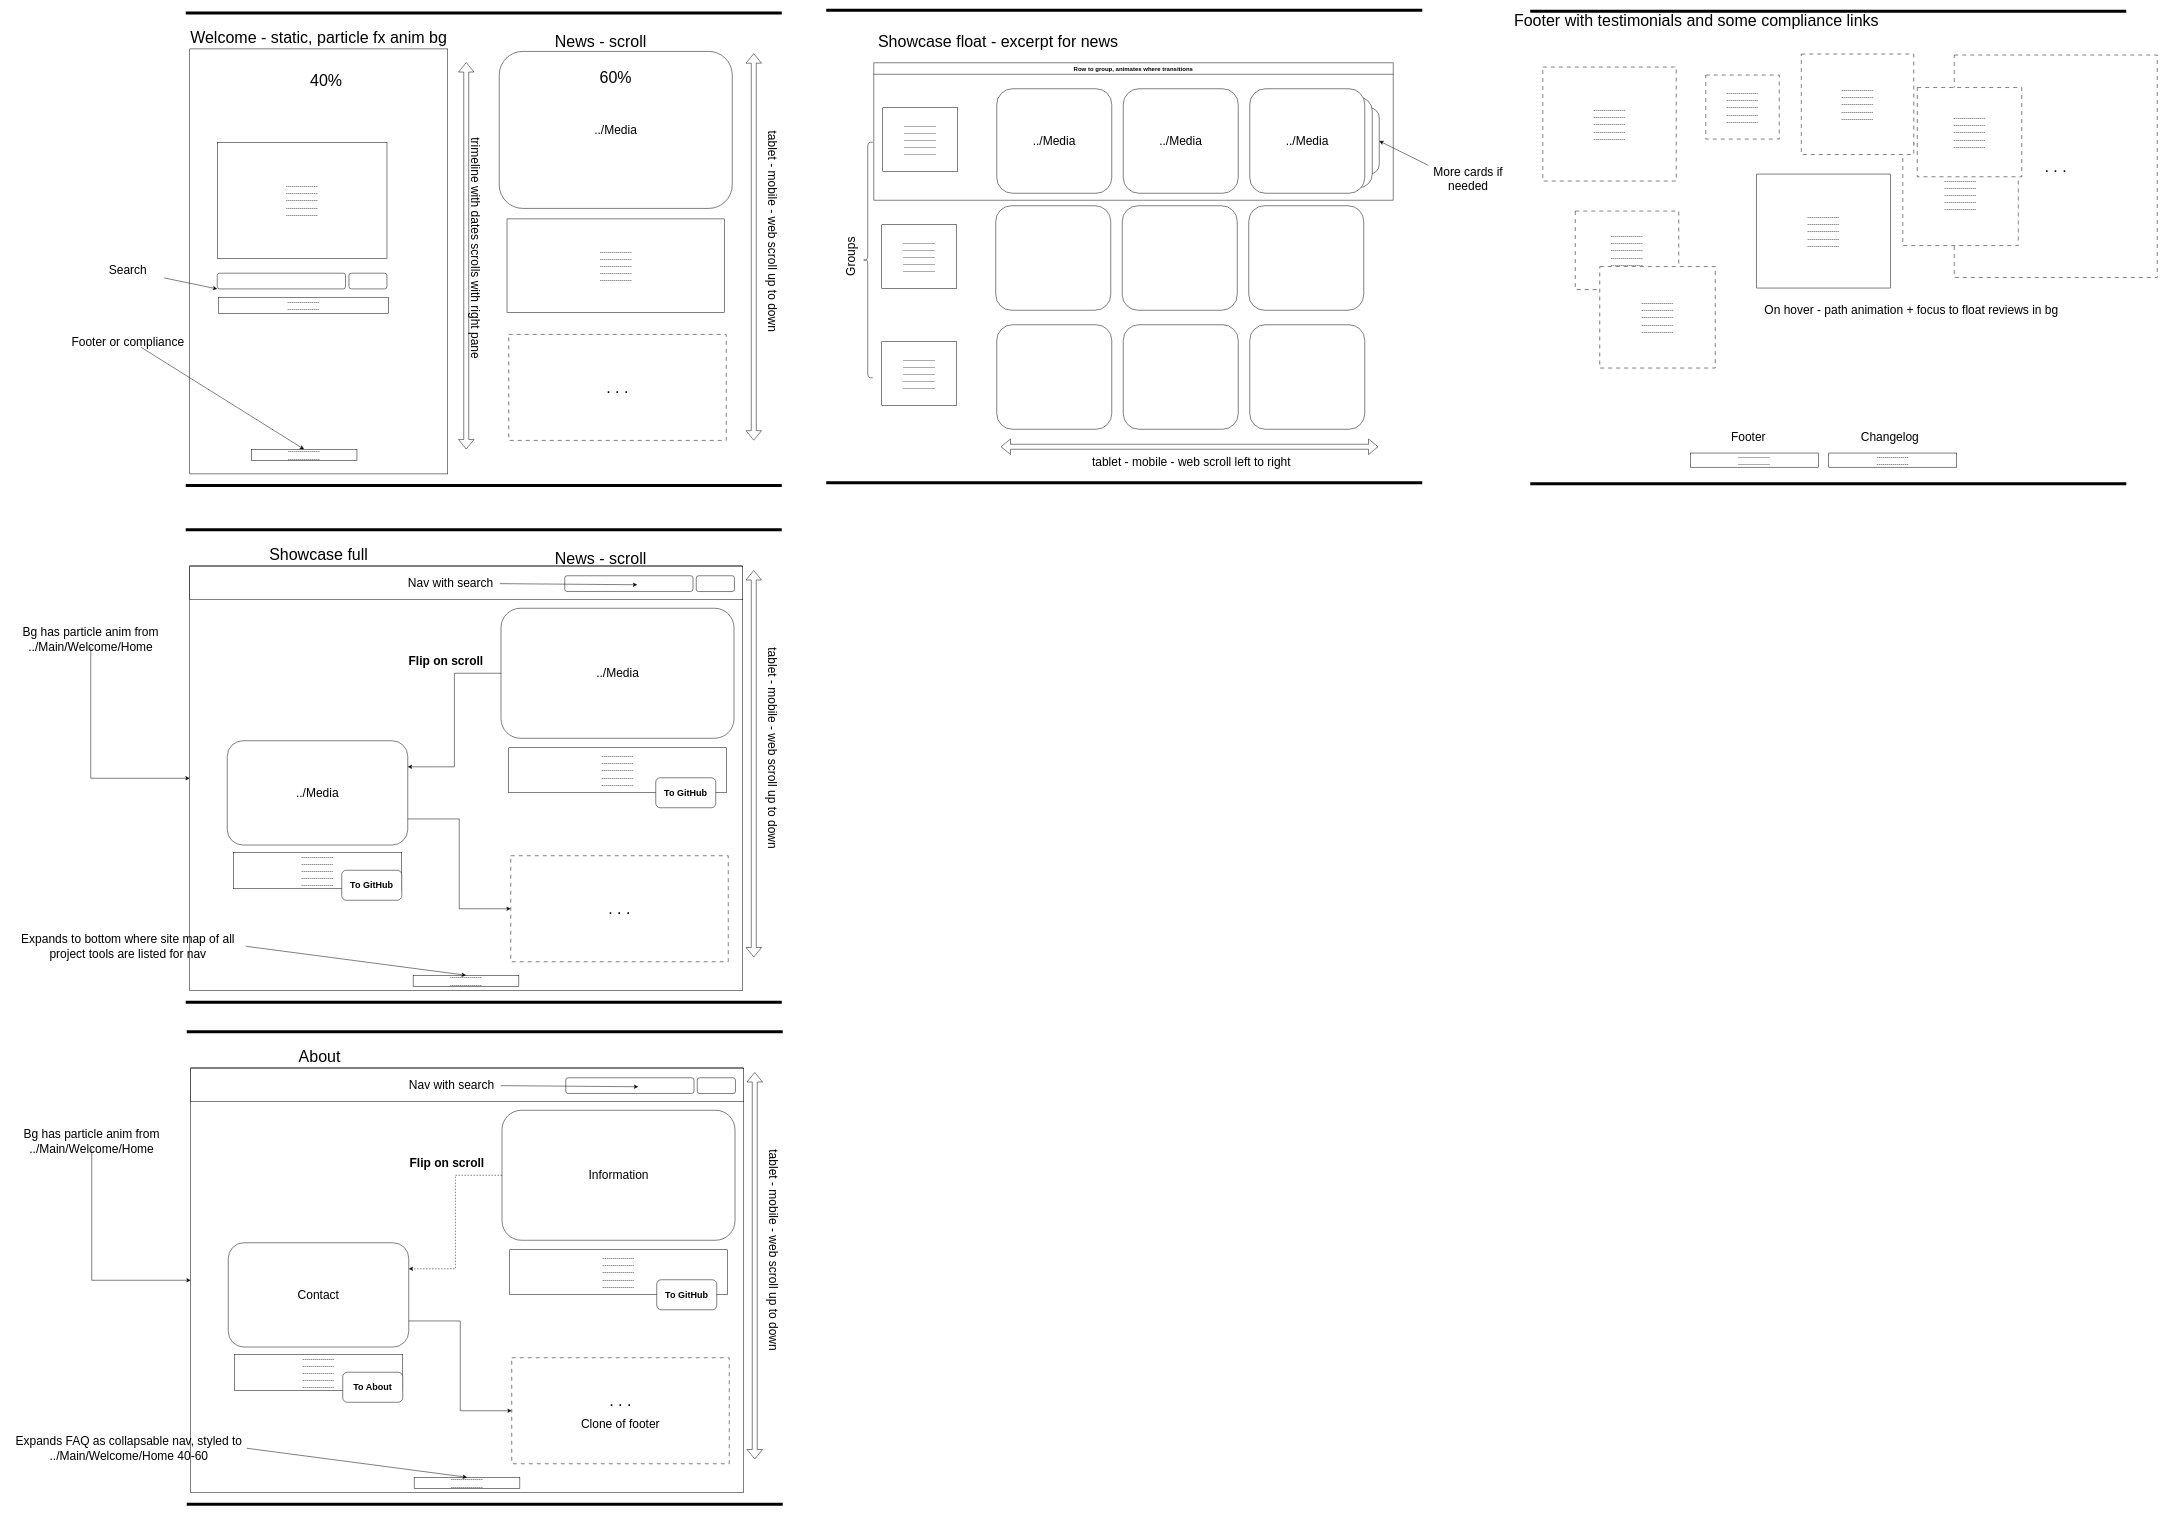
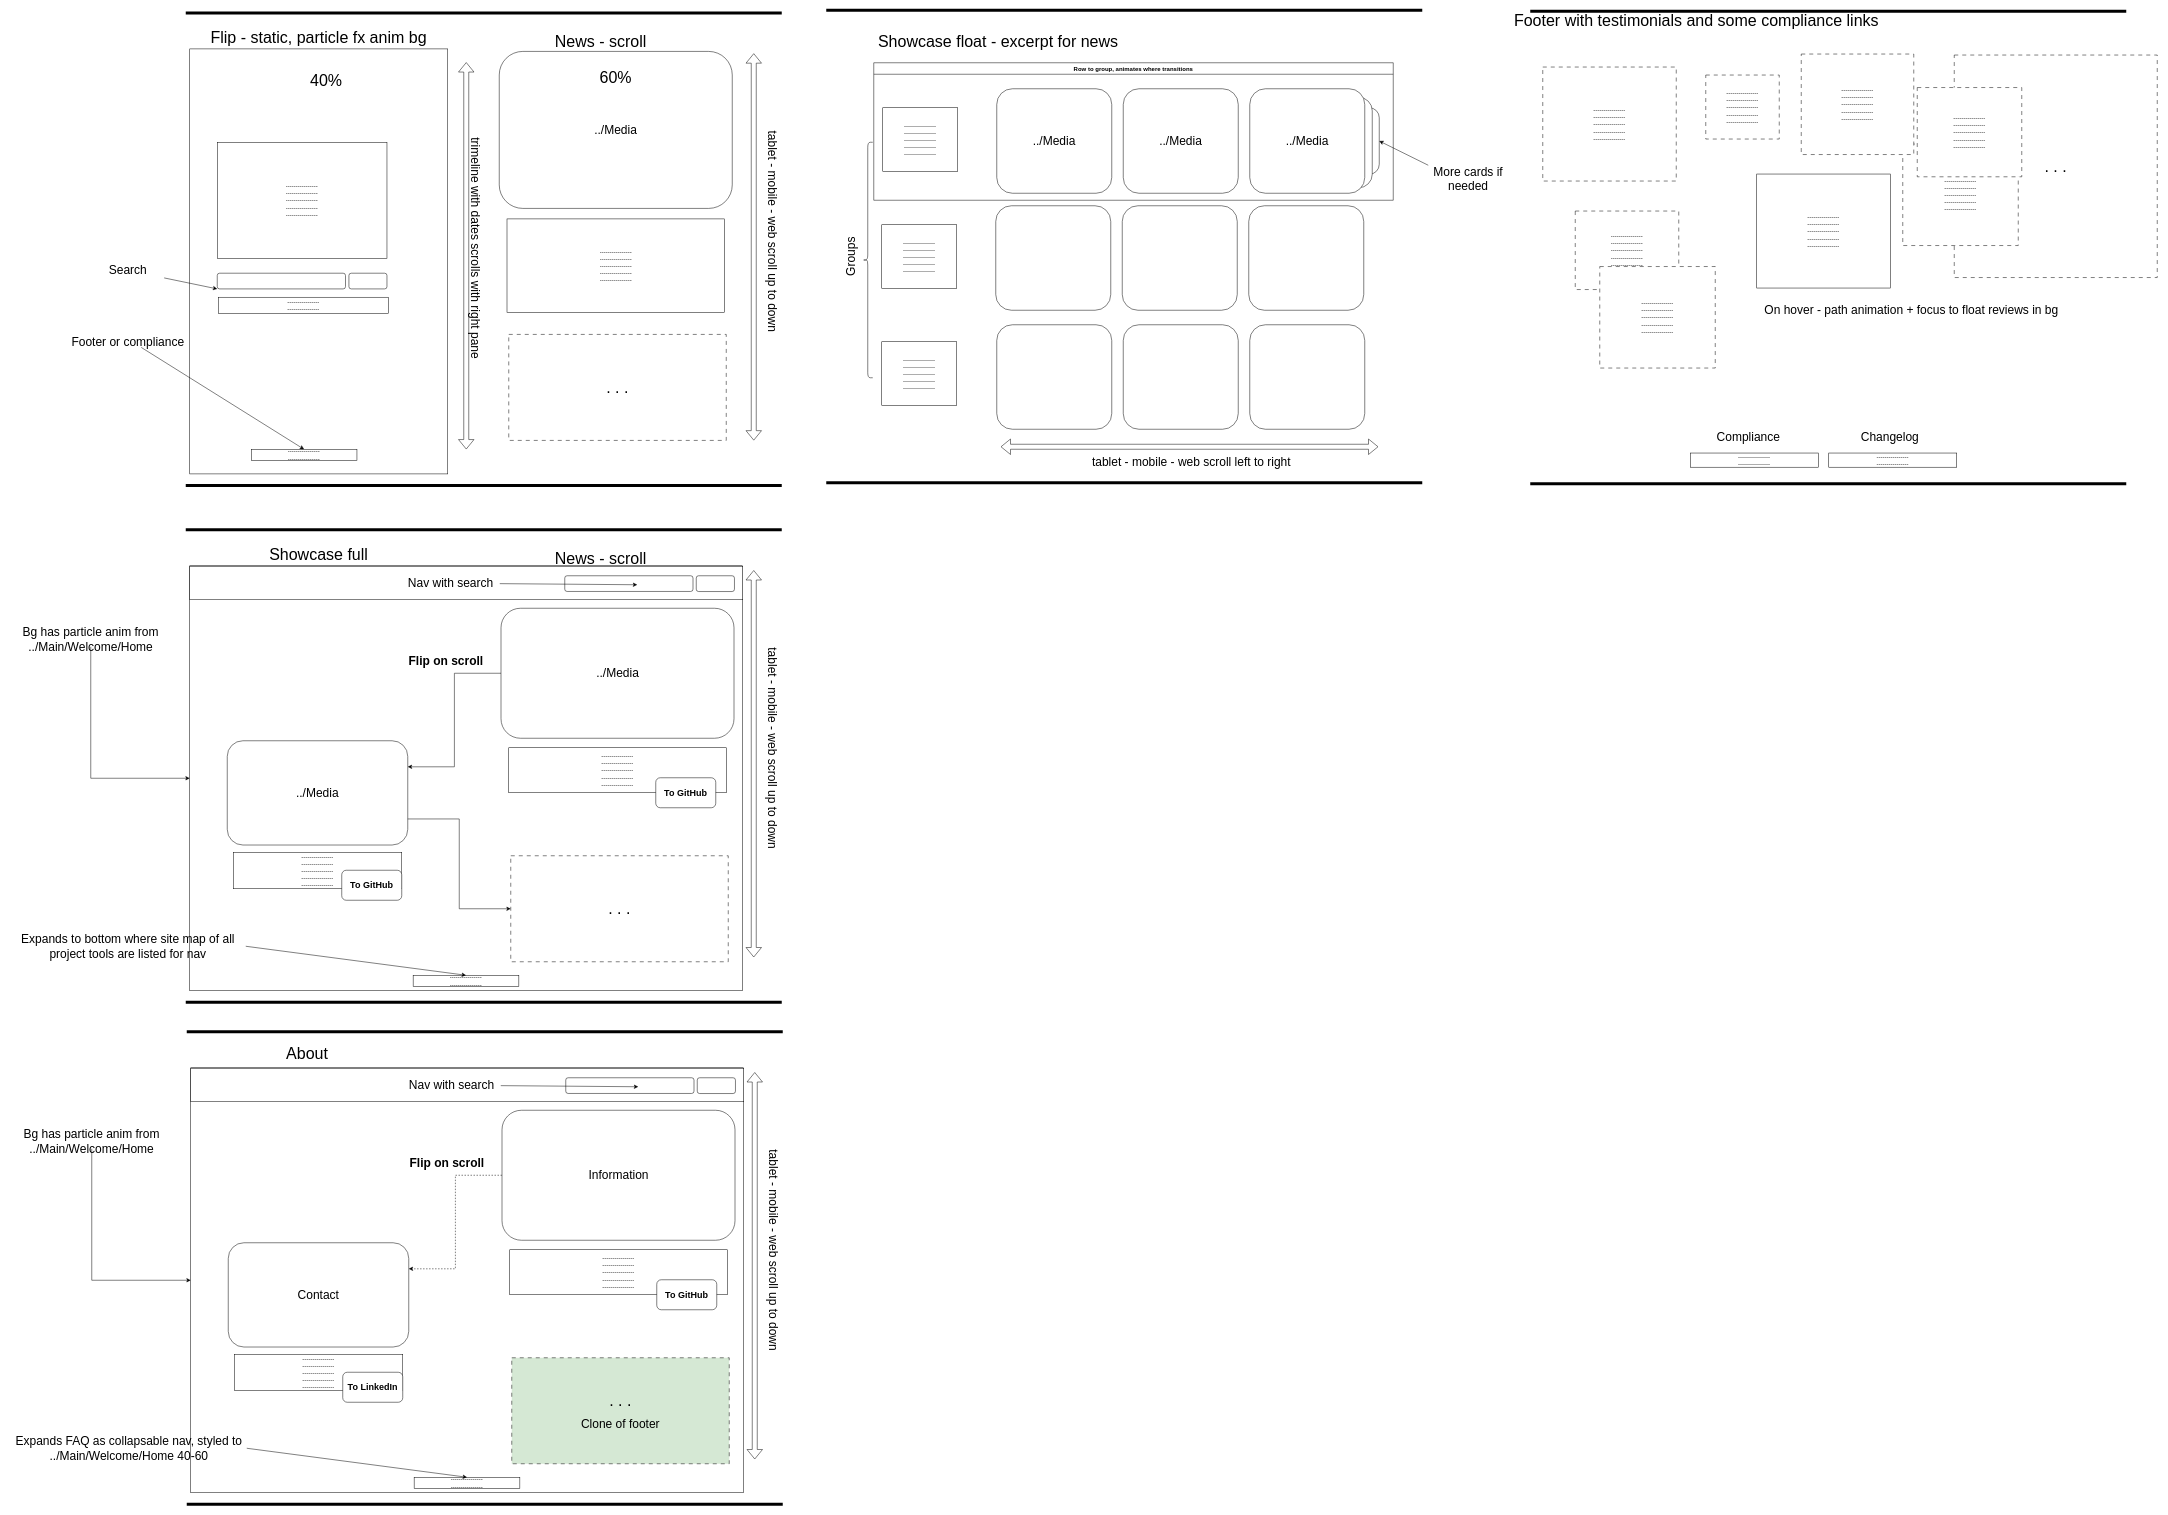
node "Welcome - static, particle fx anim bg": label "Welcome - static, particle fx anim bg" -> "Flip - static, particle fx anim bg"
node "Footer": label "Footer" -> "Compliance"
node "About": moved (320, 1056) -> (307, 1054)
node "To About": label "To About" -> "To LinkedIn"
edge "Contact" -> ". . . Clone of footer": removed
node ". . . Clone of footer": fillcolor #ffffff -> #d5e8d4
